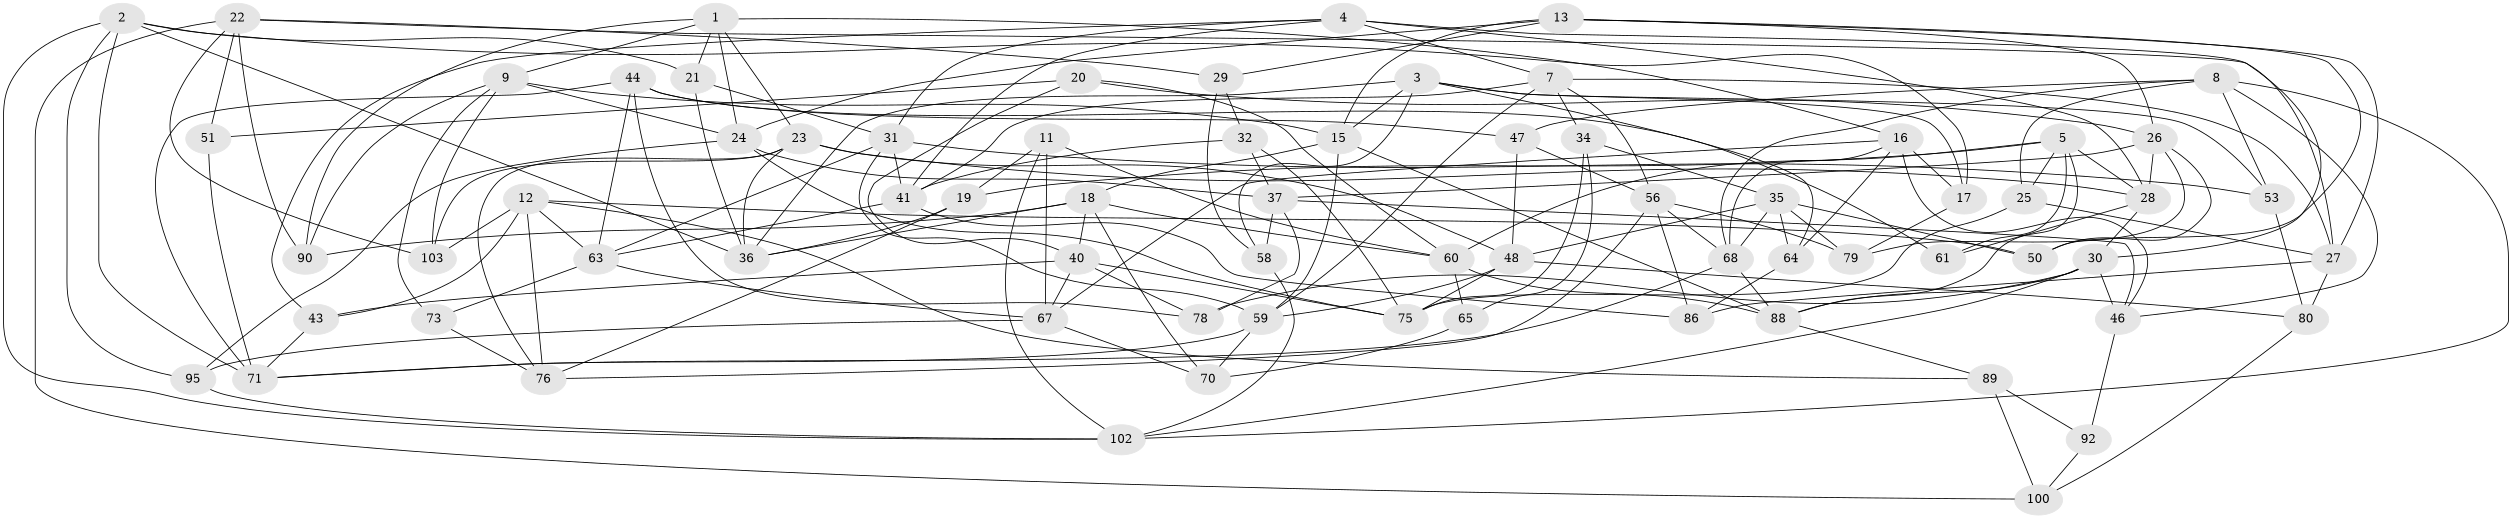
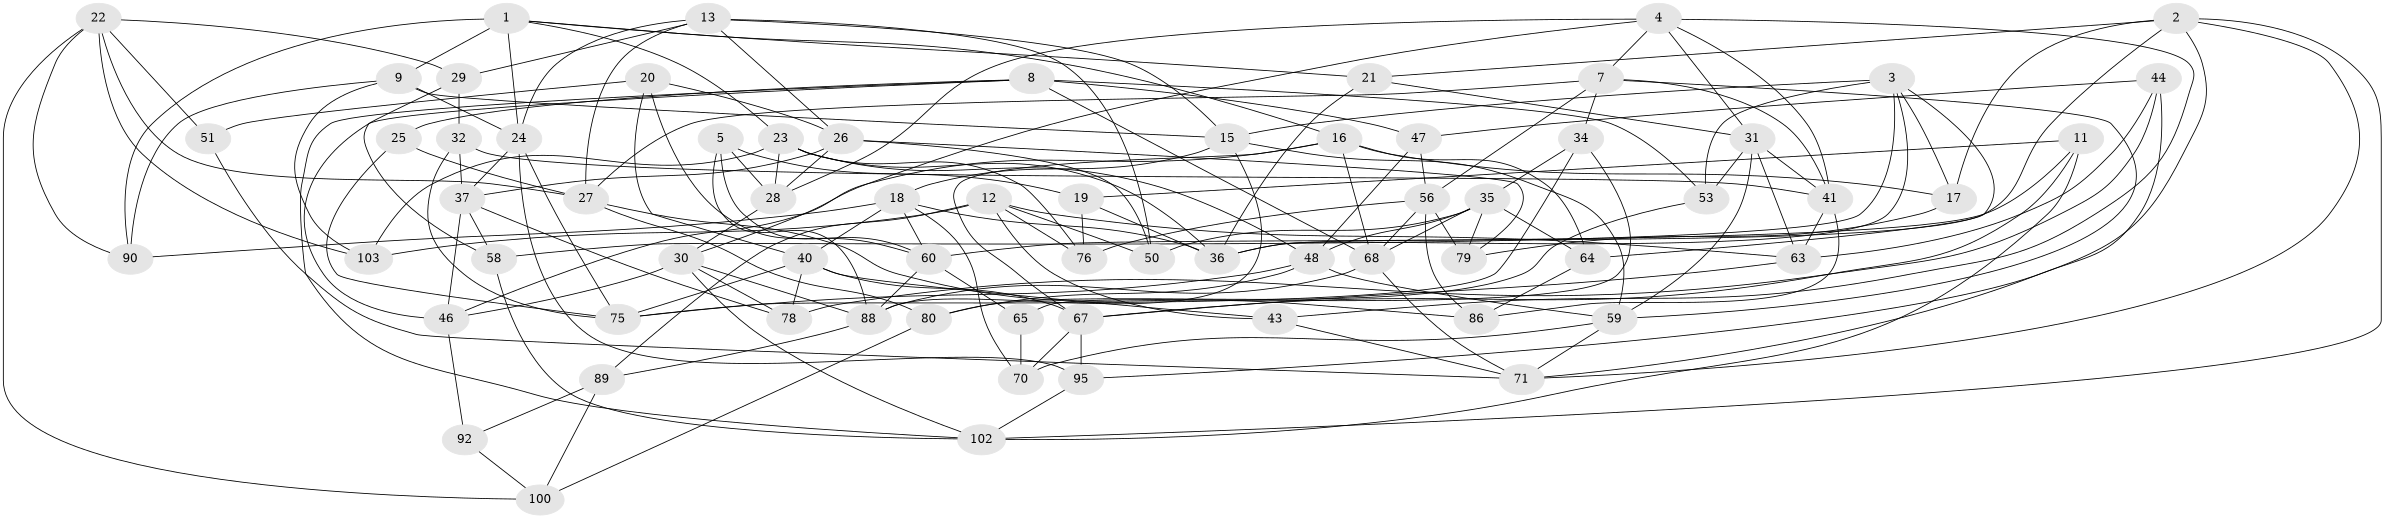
edge "5" -- "25": removed
node "61": removed
node "73": removed
